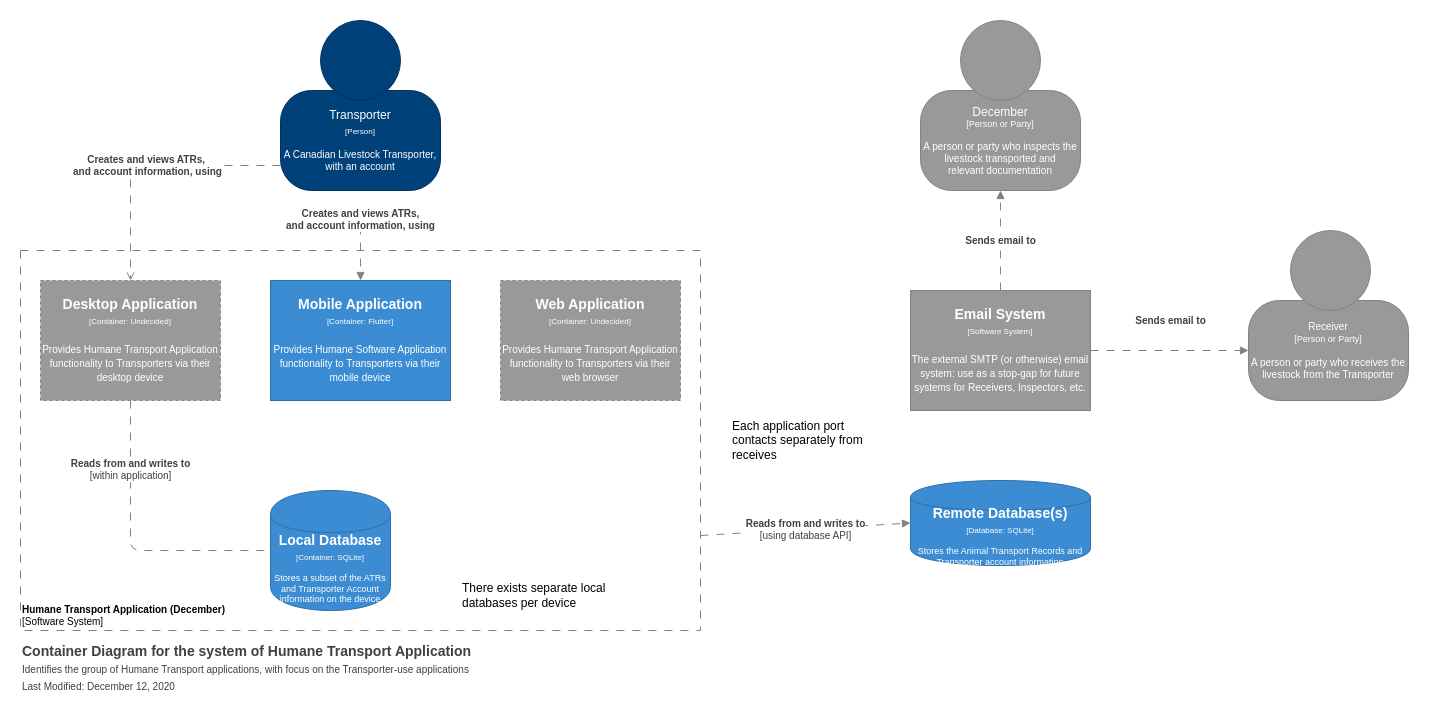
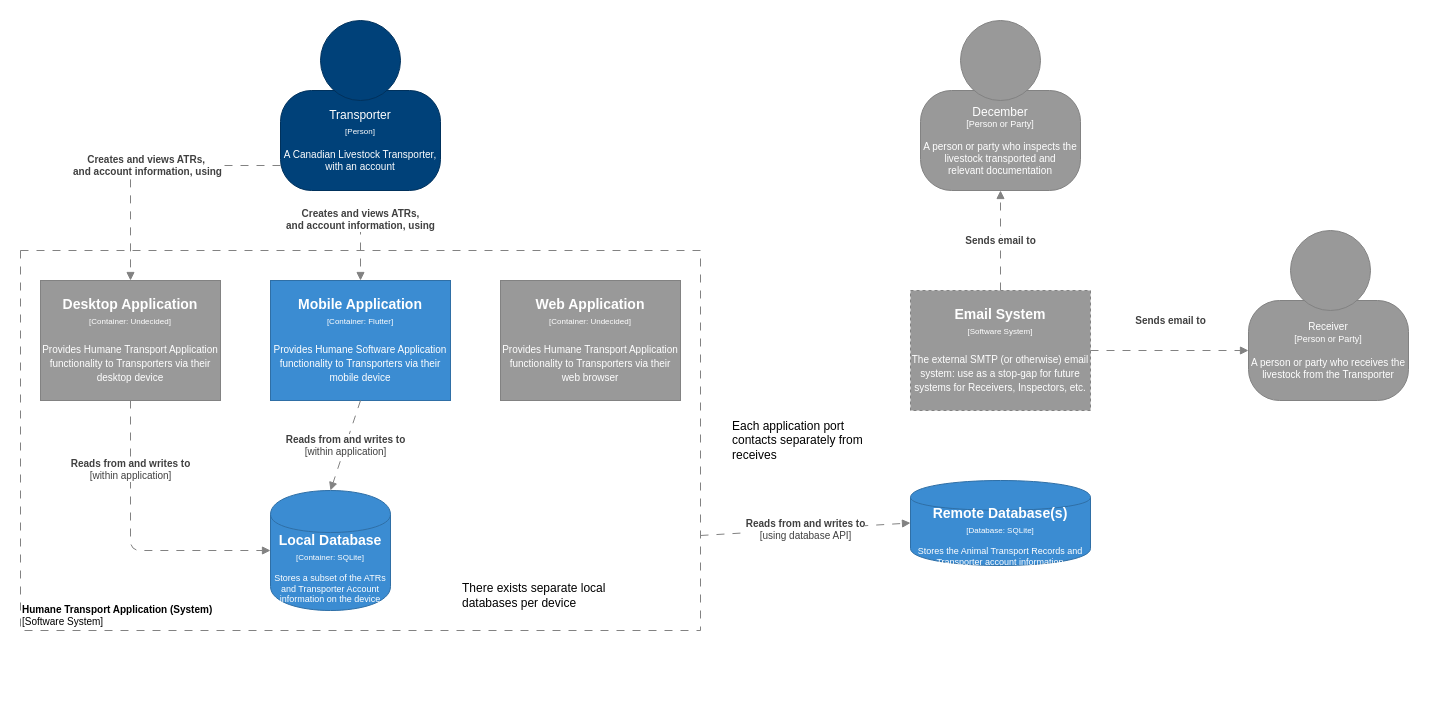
edge "Transporter [Person] A Canadian Livestock Transporter, with an account" -> "Desktop Application [Container: Undecided] Provides Humane Transport Application functionality to Transporters via their desktop device": arrowhead open -> block
node "Desktop Application [Container: Undecided] Provides Humane Transport Application functionality to Transporters via their desktop device": style dashed -> solid
node "Web Application [Container: Undecided] Provides Humane Transport Application functionality to Transporters via their web browser": style dashed -> solid
node "Email System [Software System] The external SMTP (or otherwise) email system: use as a stop-gap for future systems for Receivers, Inspectors, etc.": style solid -> dashed
edge "Mobile Application [Container: Flutter] Provides Humane Software Application functionality to Transporters via their mobile device" -> "Local Database [Container: SQLite] Stores a subset of the ATRs and Transporter Account information on the device": added, label "Reads from and writes to [within application]"
edge "Desktop Application [Container: Undecided] Provides Humane Transport Application functionality to Transporters via their desktop device" -- "Local Database [Container: SQLite] Stores a subset of the ATRs and Transporter Account information on the device": arrowhead none -> block
node "Humane Transport Application (December)[Software System]": label "Humane Transport Application (December)[Software System]" -> "Humane Transport Application (System)[Software System]"
node "Container Diagram for the system of Humane Transport Application Identifies the group of Humane Transport applications, with focus on the Transporter-use applicationsLast Modified: December 12, 2020": removed
